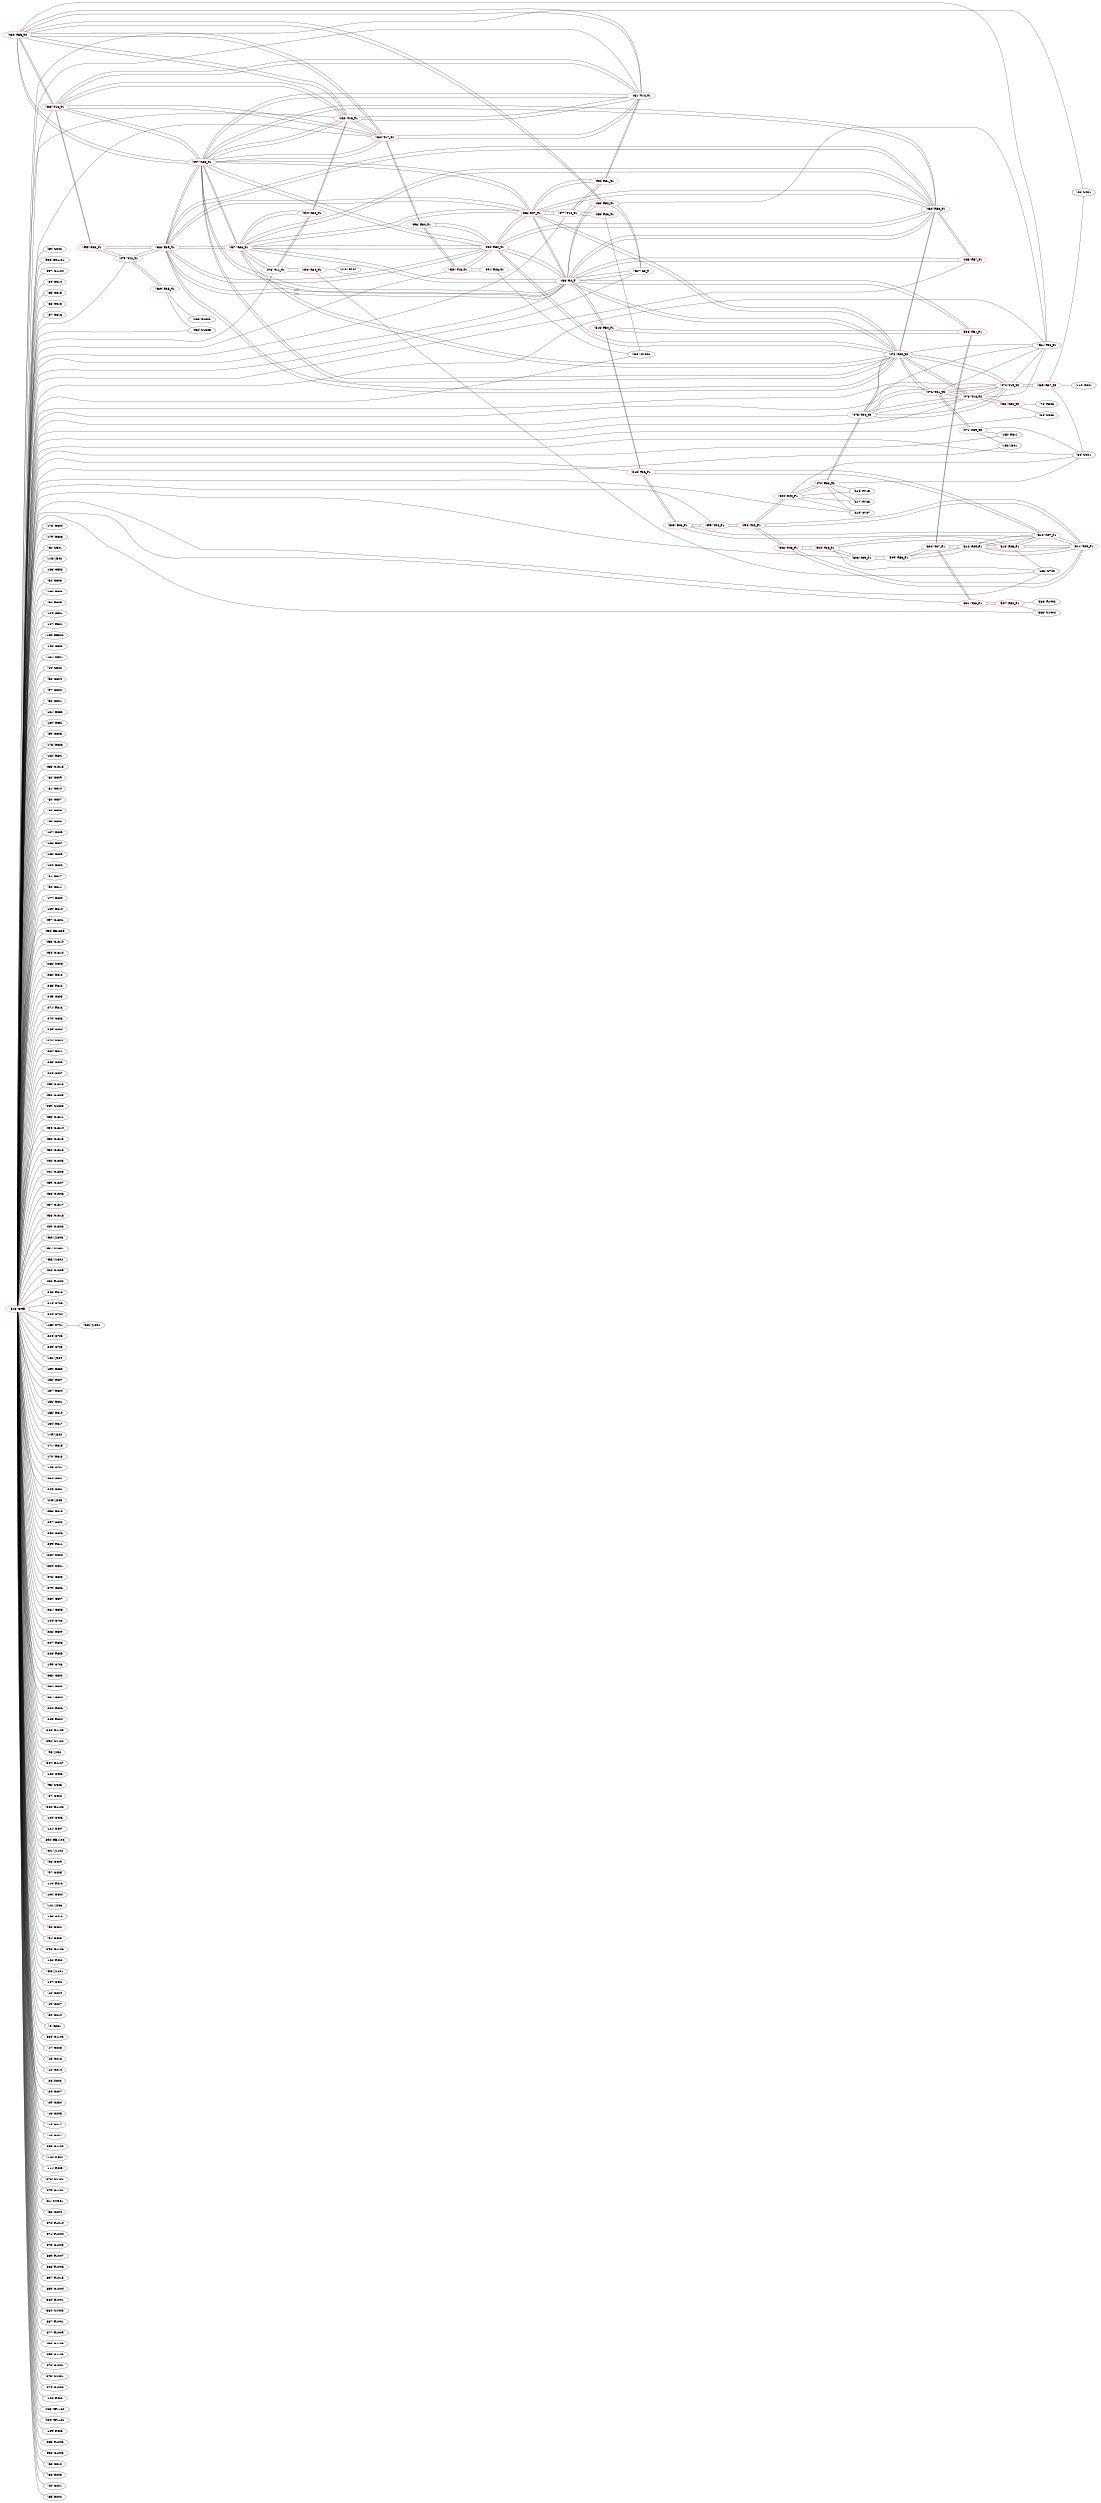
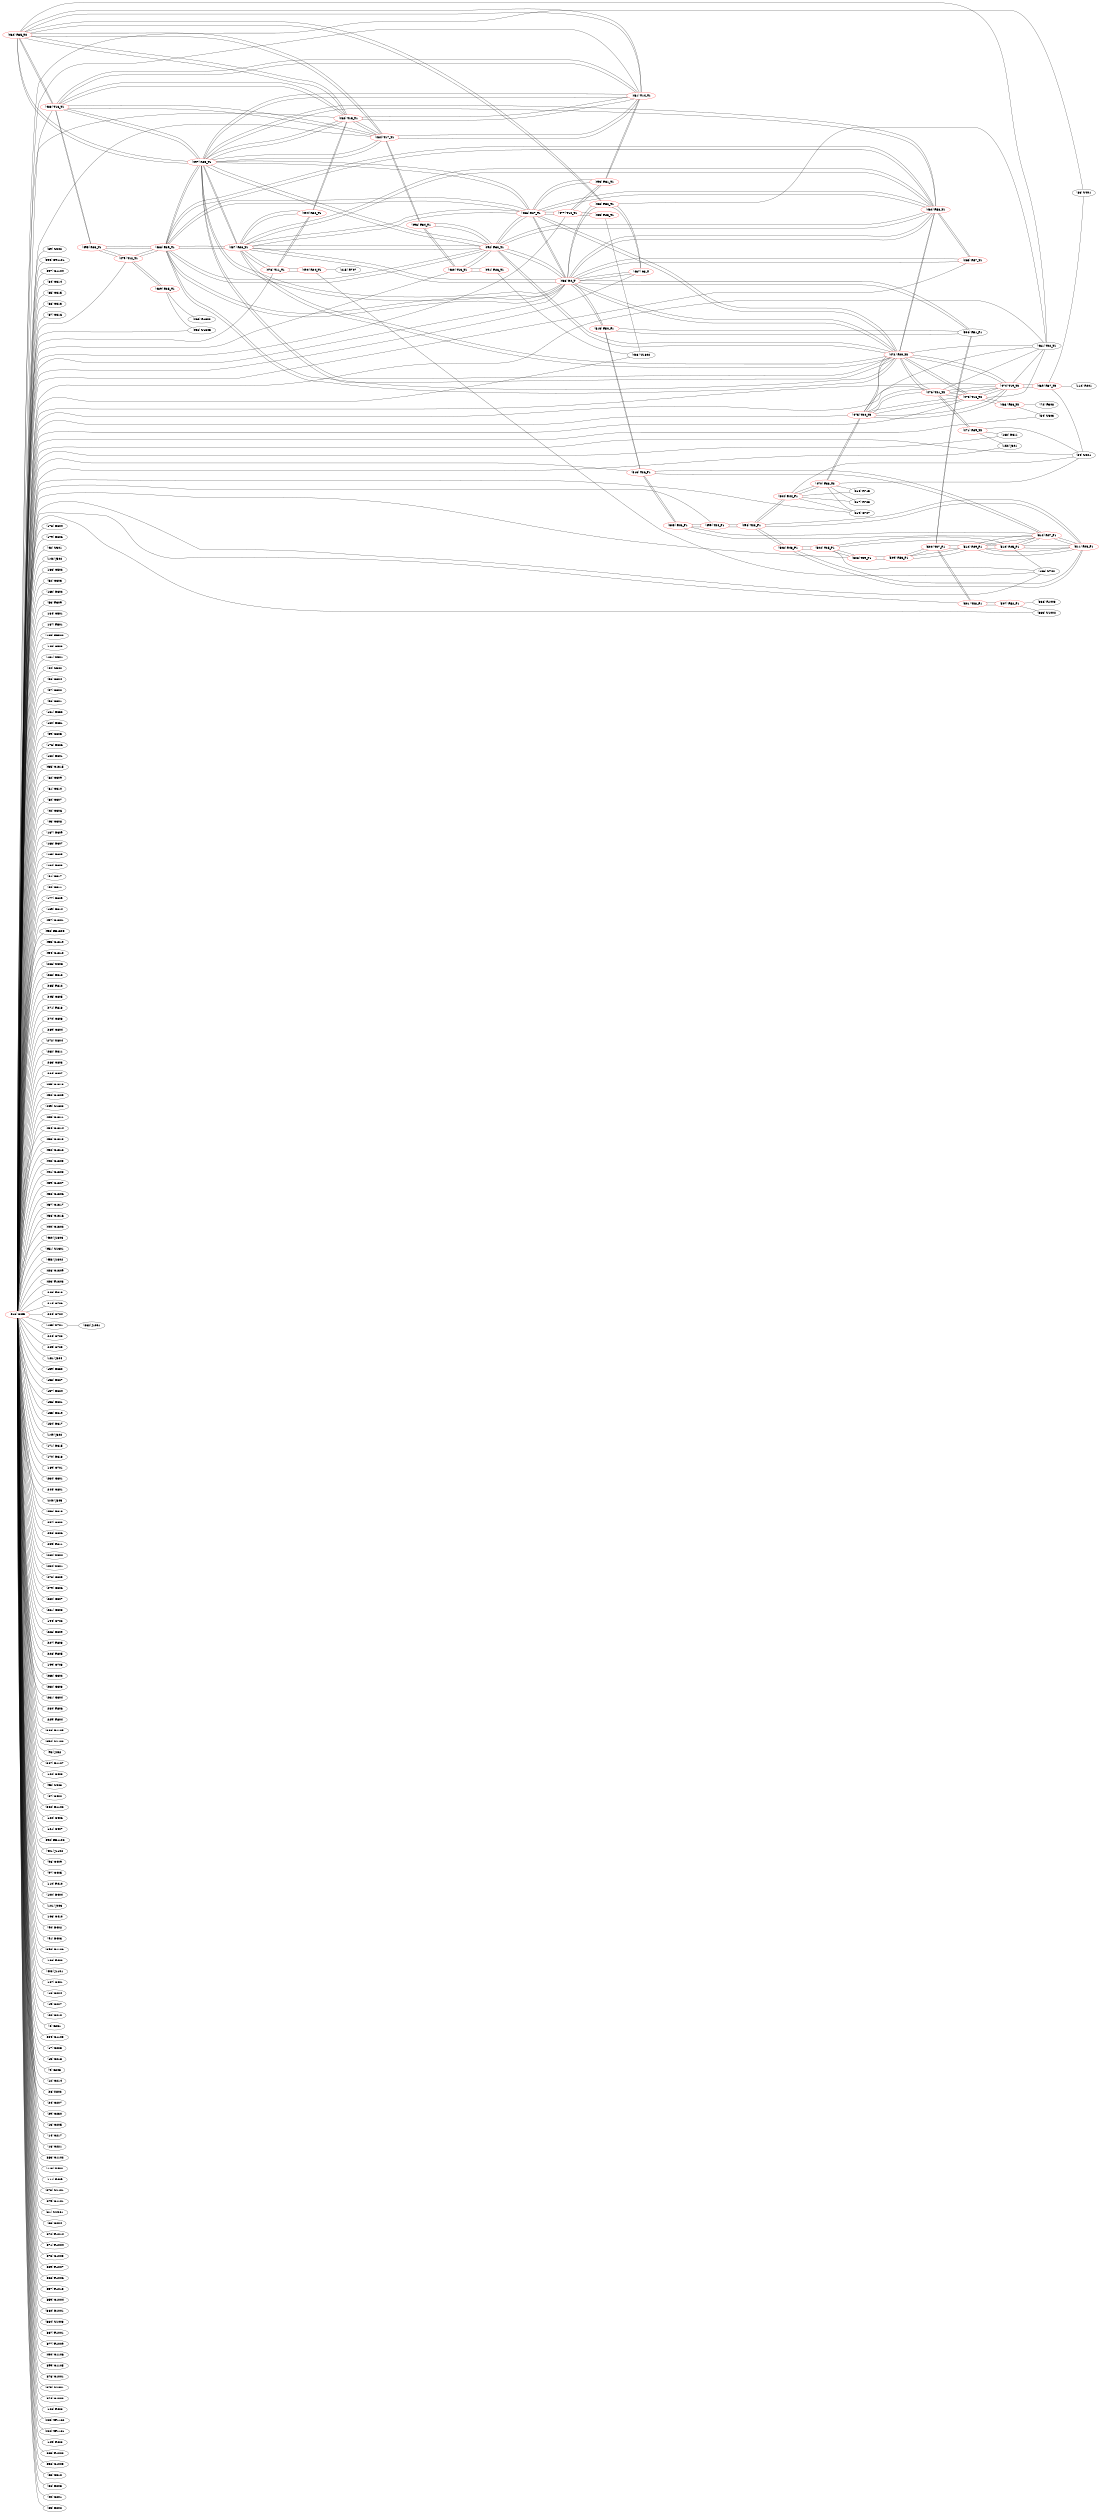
node "(506) R51_P1": color red -> black
node "(436) C1316": color red -> black
node "(254) U801": color red -> black
node "(90) D402": color red -> black
node "(9) C203": added
